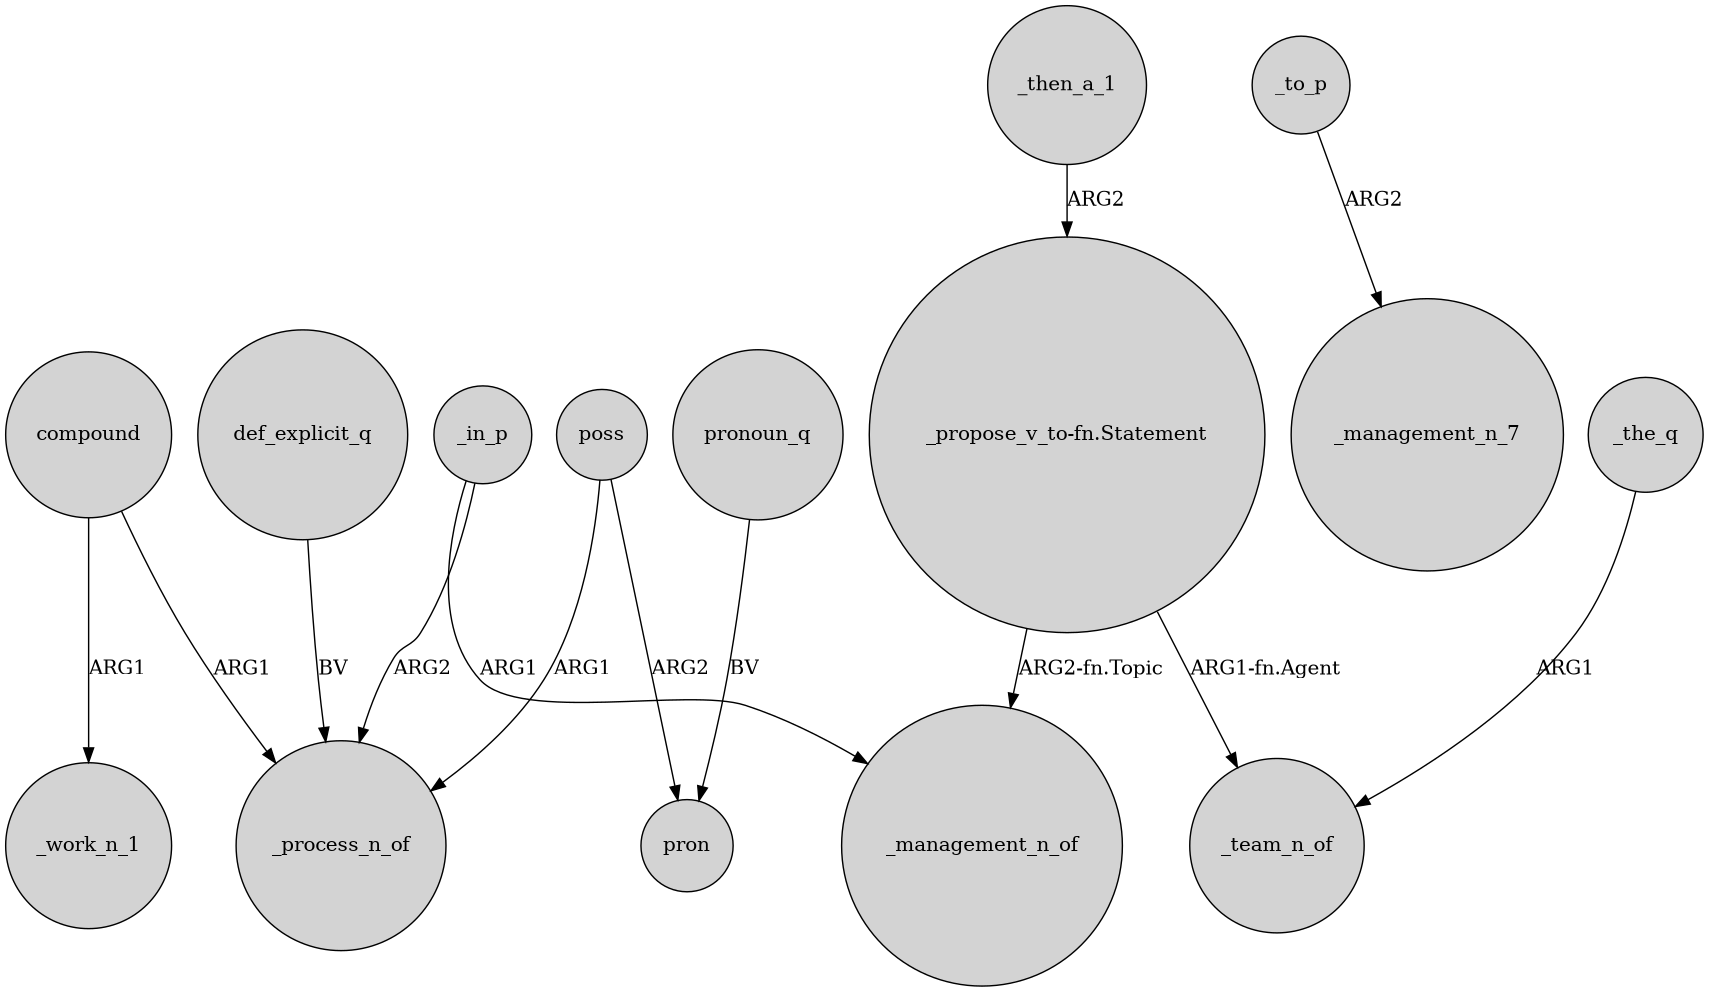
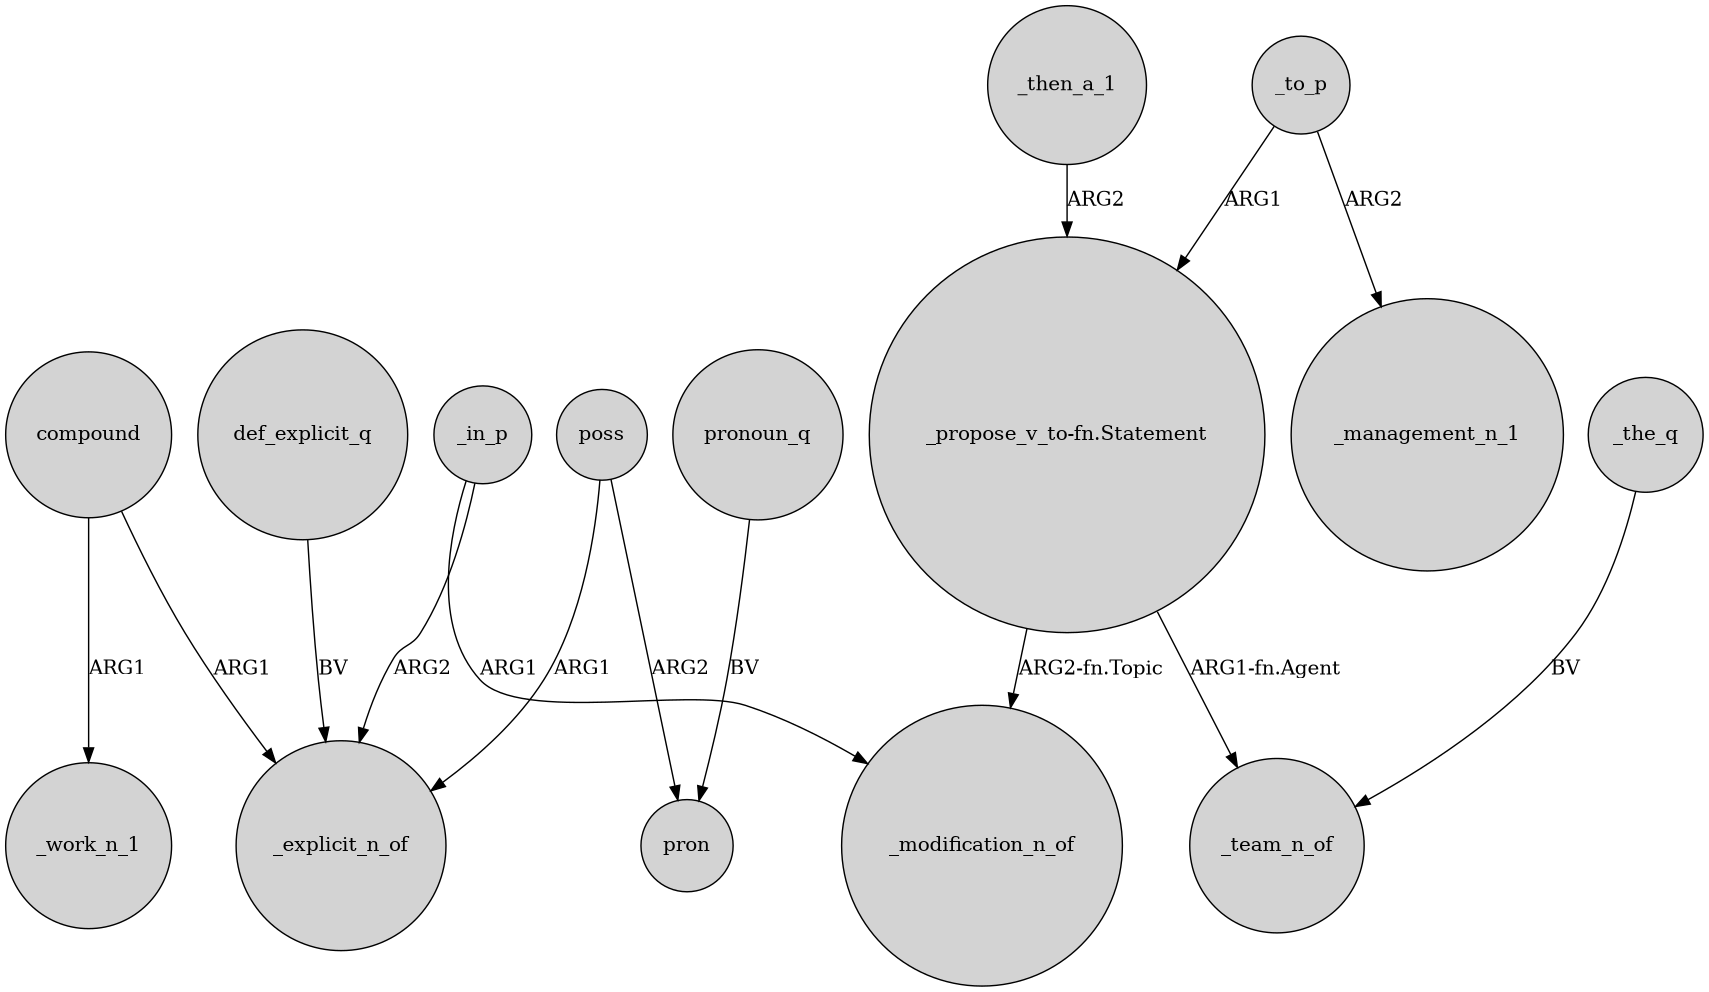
edge "_to_p" -> "_propose_v_to-fn.Statement": added, label "ARG1"
node "_management_n_7": label "_management_n_7" -> "_management_n_1"
edge "_the_q" -> "_team_n_of": label "ARG1" -> "BV"
node "_process_n_of": label "_process_n_of" -> "_explicit_n_of"
node "_management_n_of": label "_management_n_of" -> "_modification_n_of"
